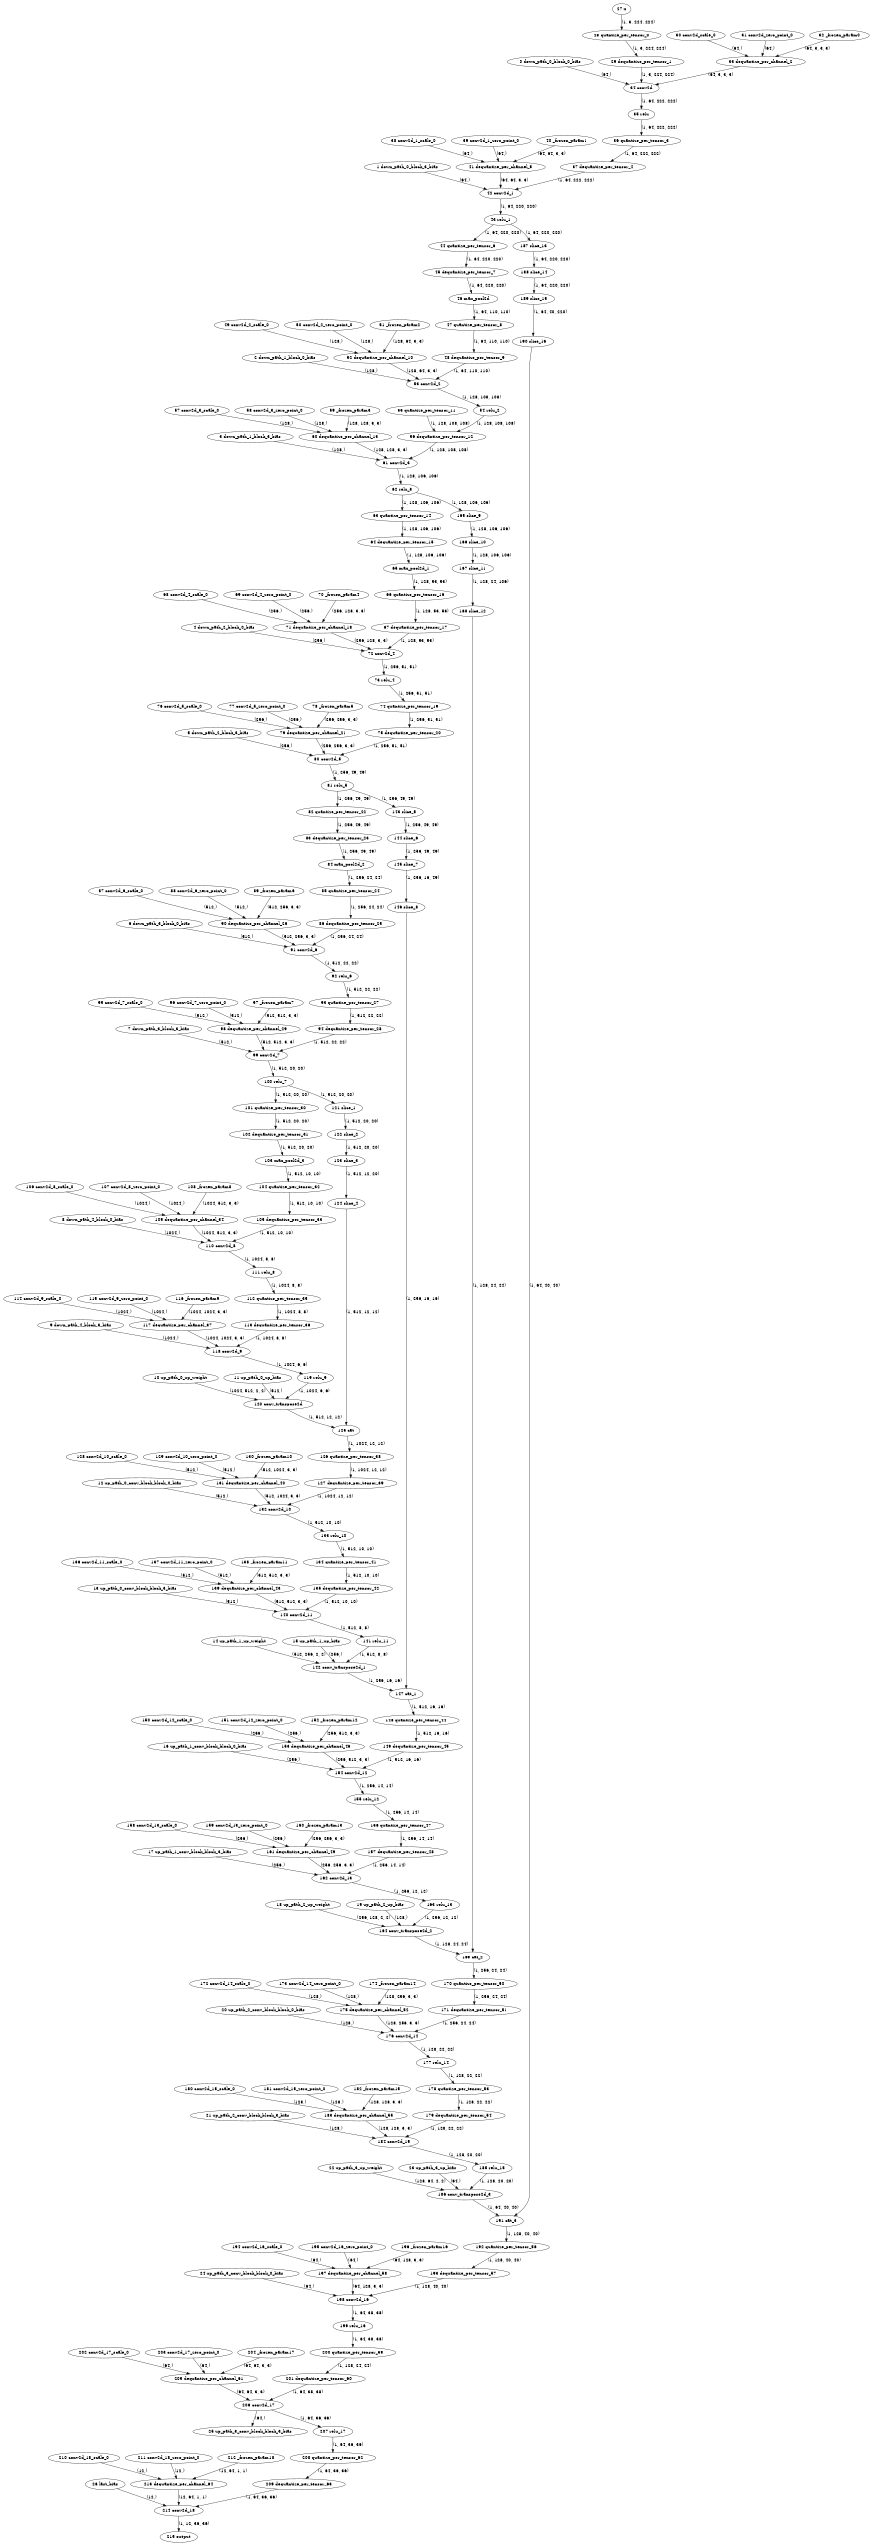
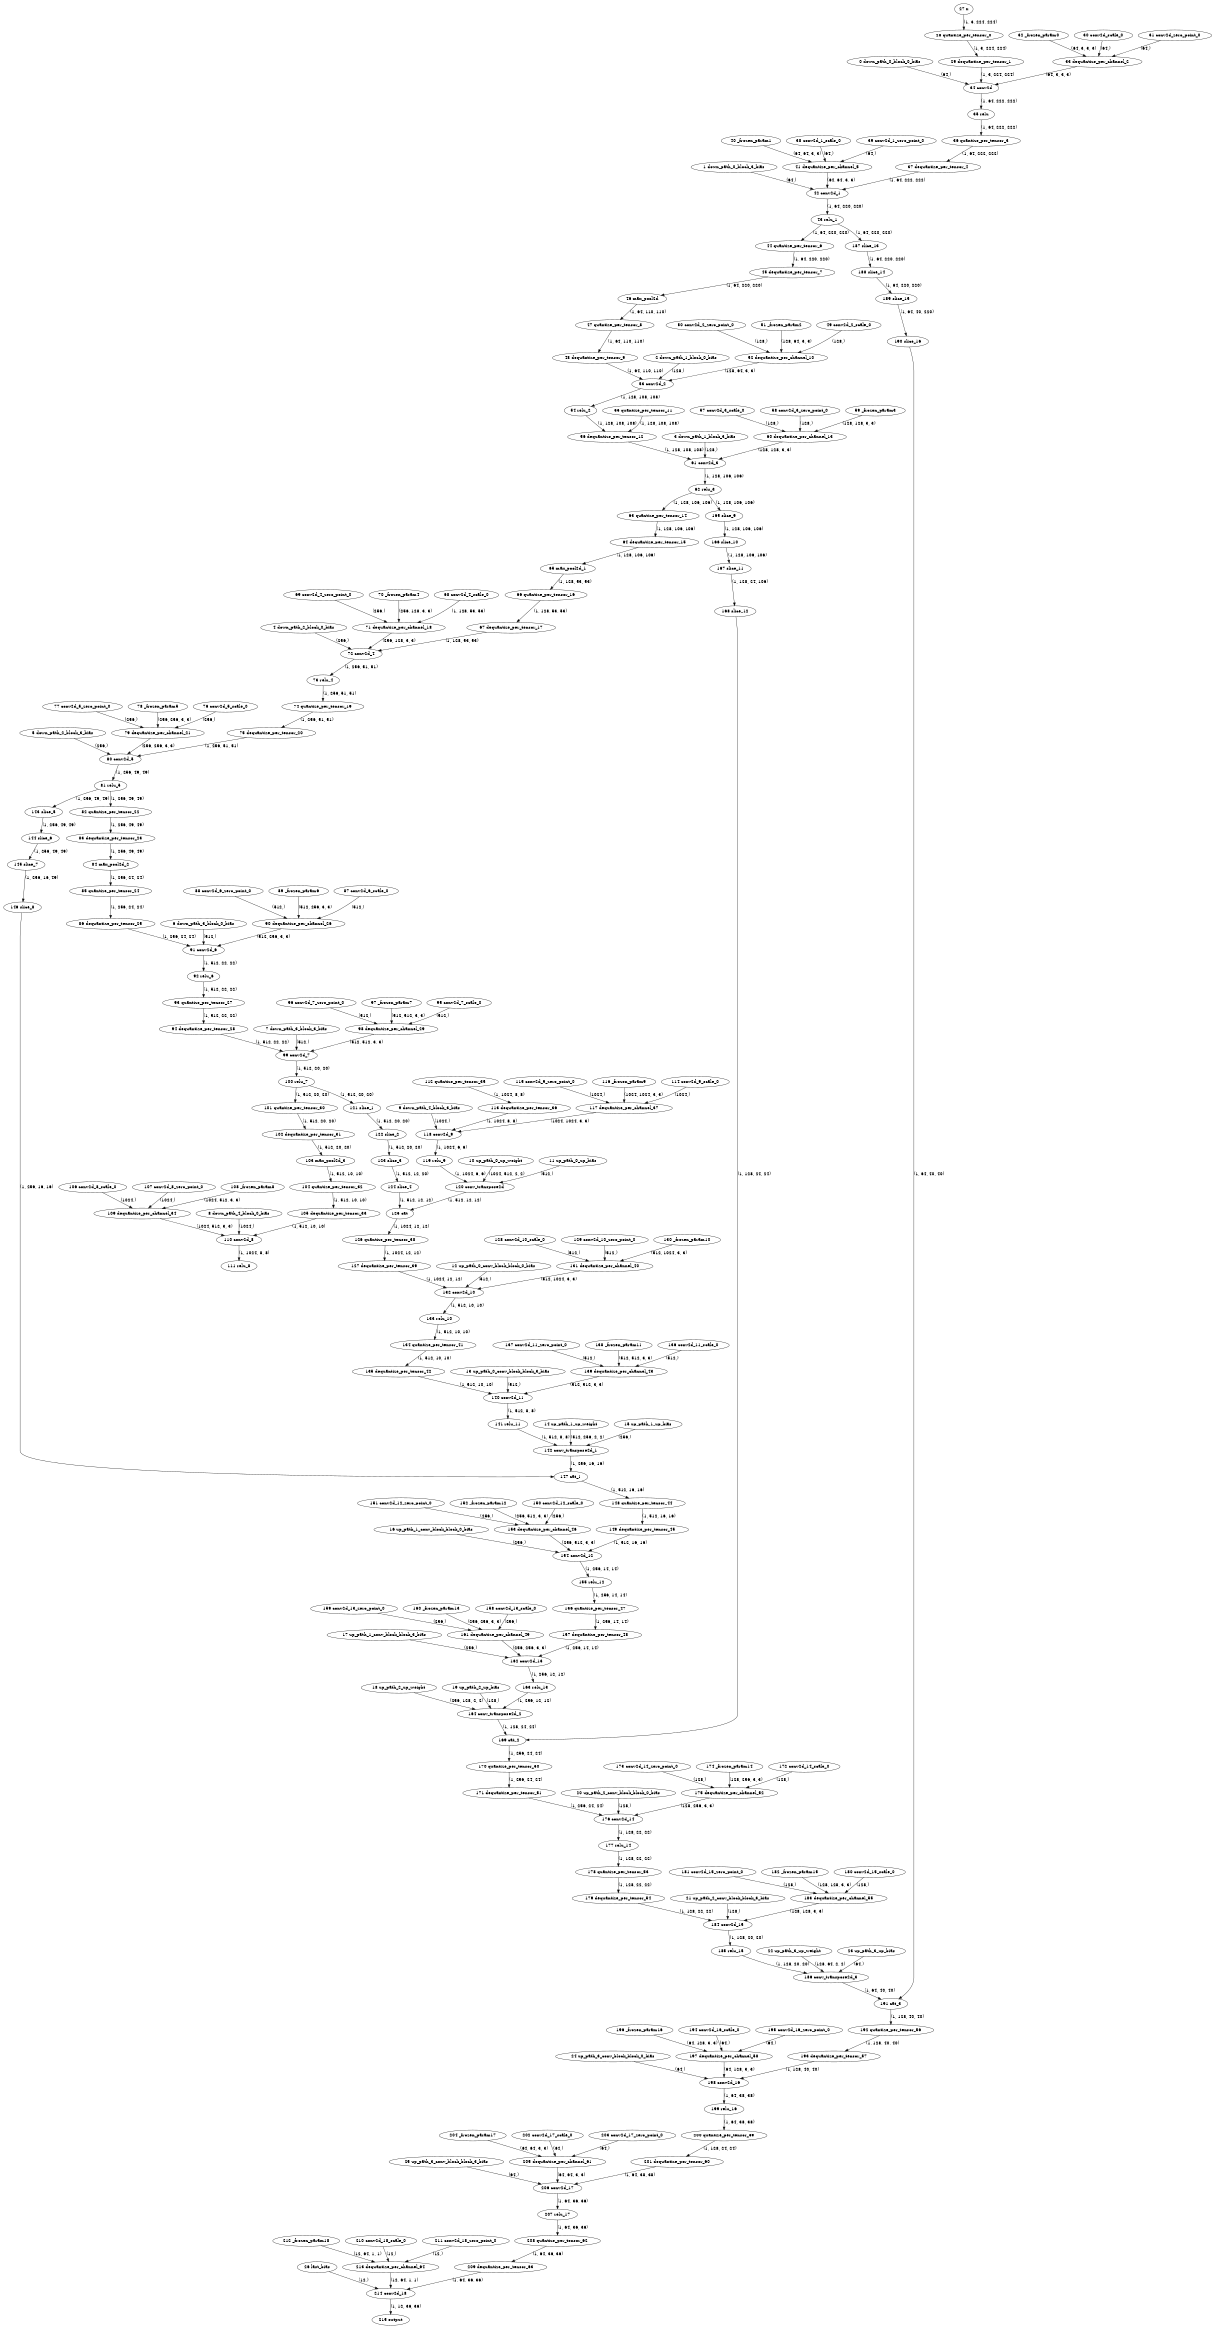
edge "68 conv2d_4_scale_0" -> "71 dequantize_per_channel_18": label "(256,)" -> "(1, 128, 53, 53)"
edge "111 relu_8" -> "112 quantize_per_tensor_35": removed, label "(1, 1024, 8, 8)"
edge "206 conv2d_17" -> "25 up_path_3_conv_block_block_3_bias": reversed
